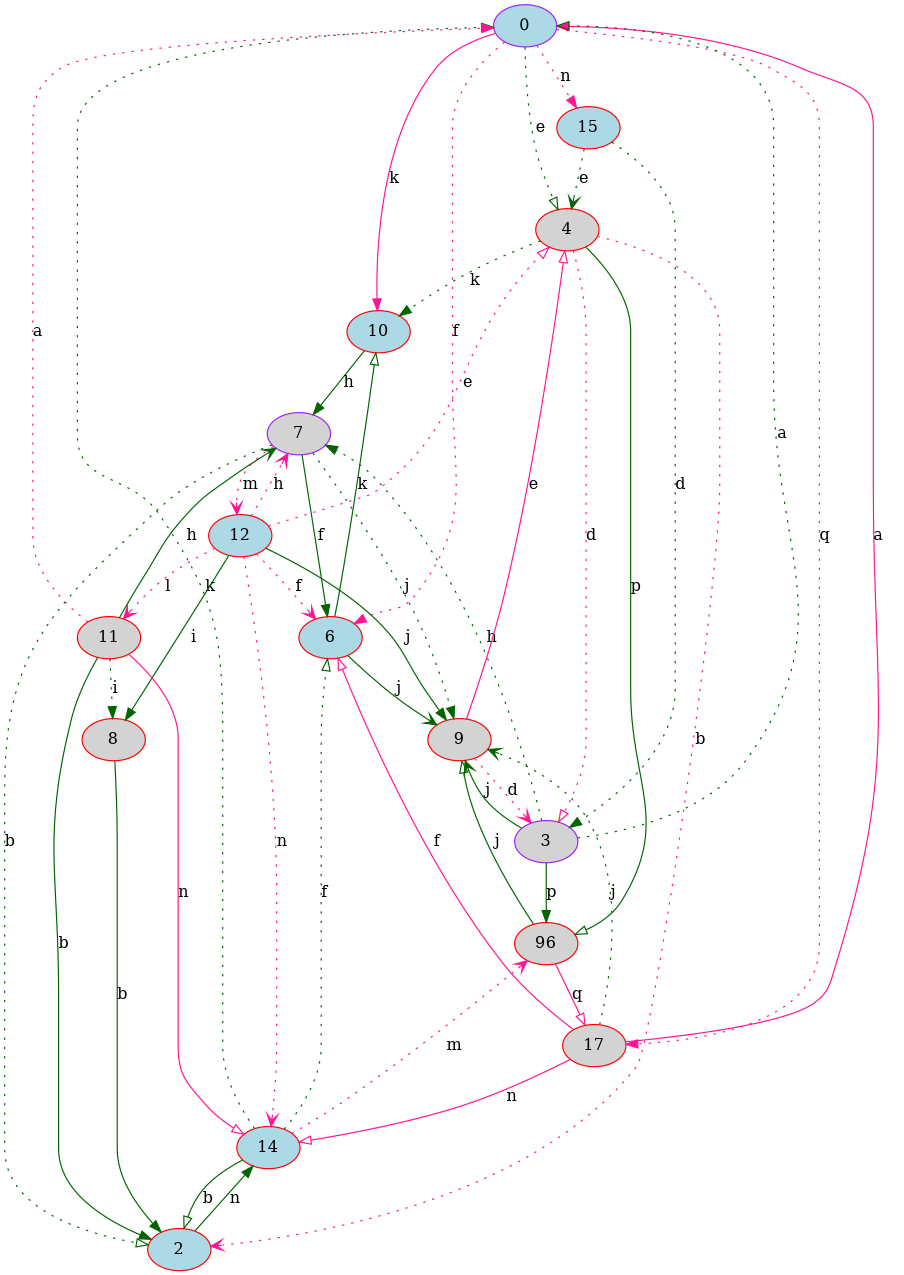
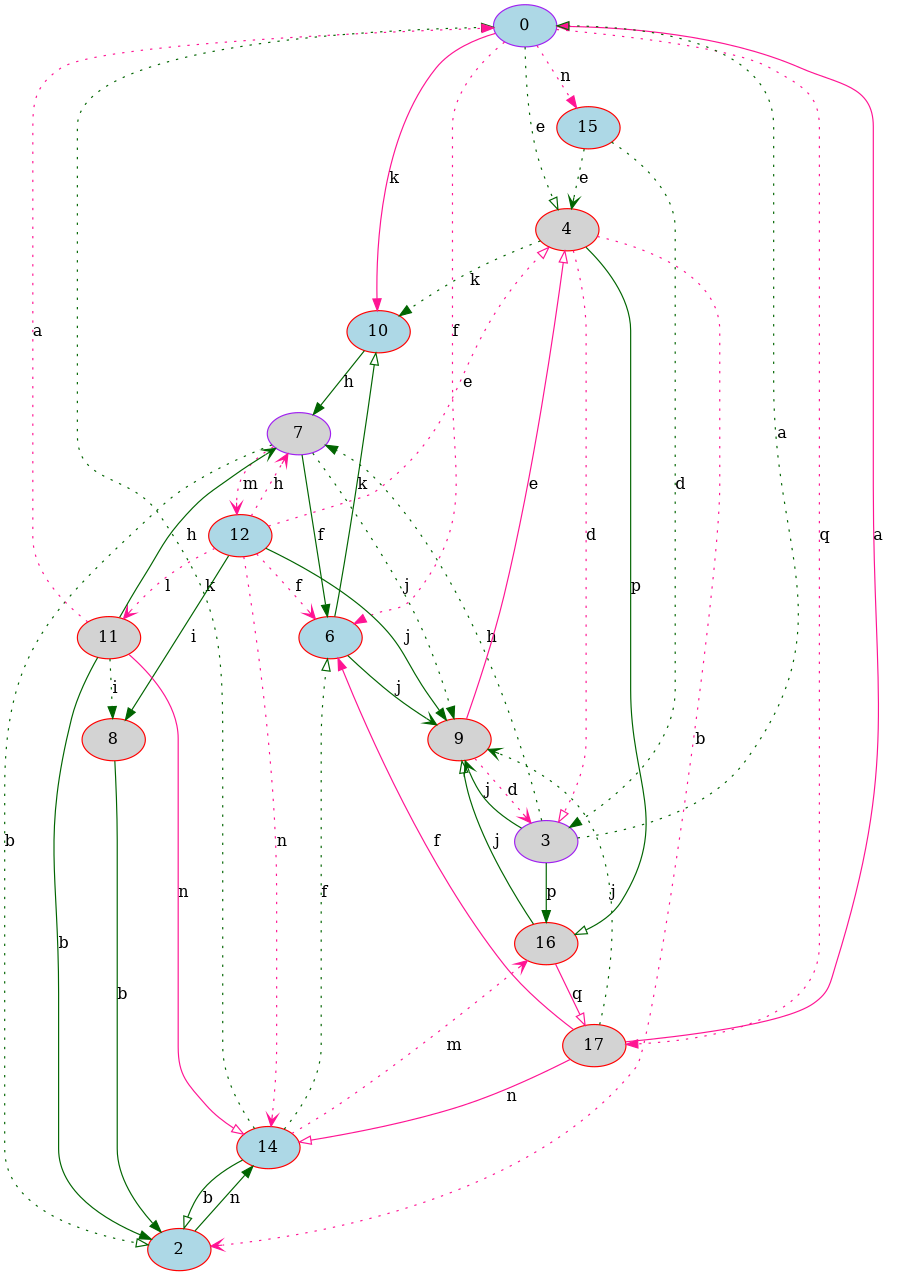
edge "17" -> "6": arrowhead onormal -> normal
node "96": label "96" -> "16"
